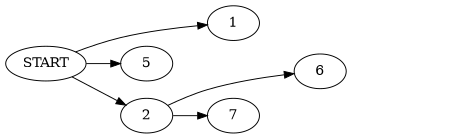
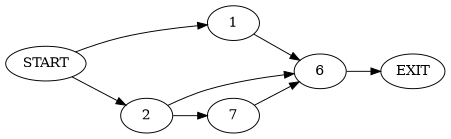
edge "1" -> "6": added
node "5": removed
node "EXIT": added
edge "7" -> "6": added
